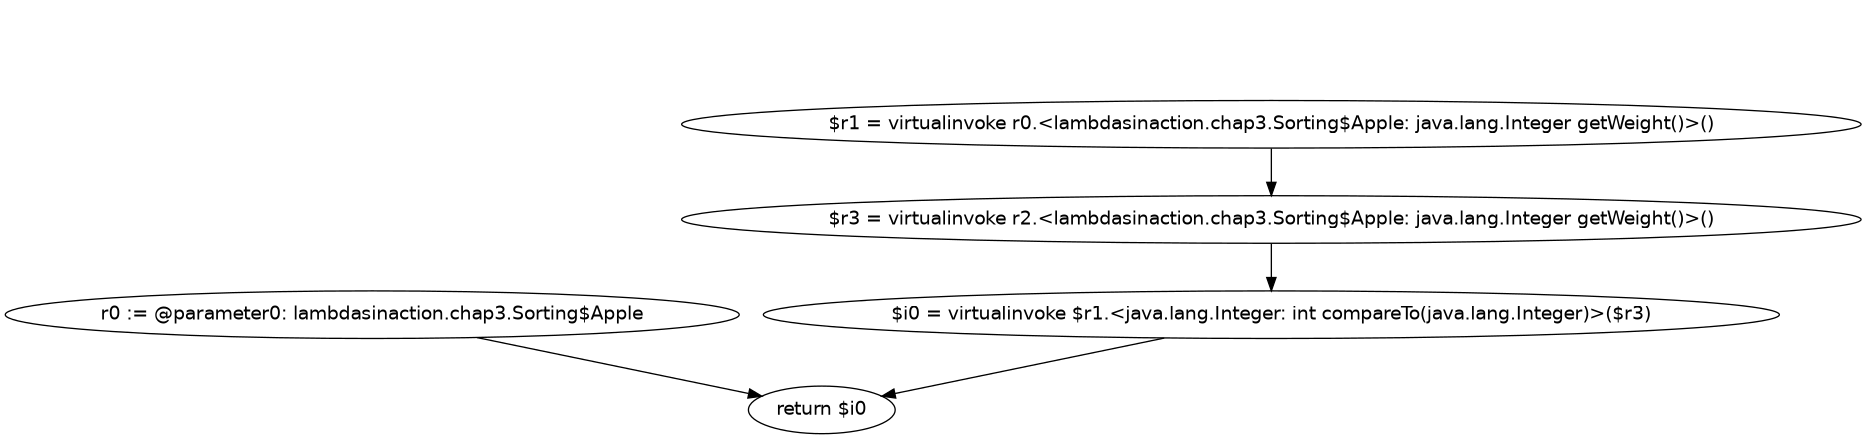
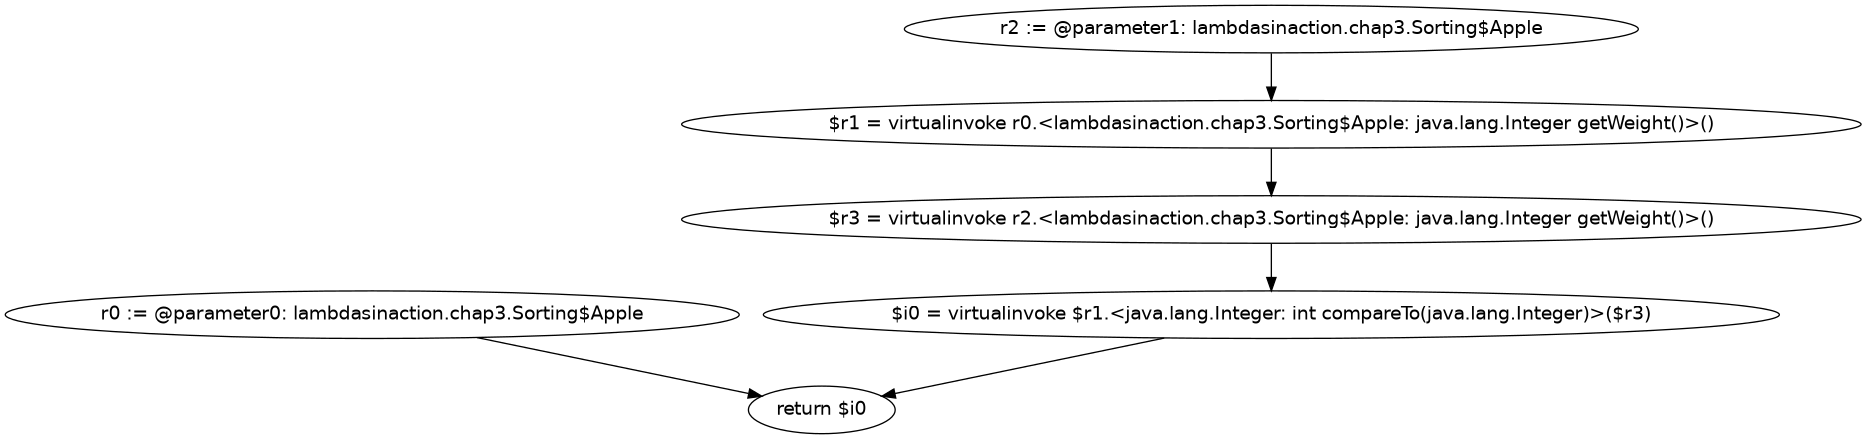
node "r2 := @parameter1: lambdasinaction.chap3.Sorting$Apple": added
